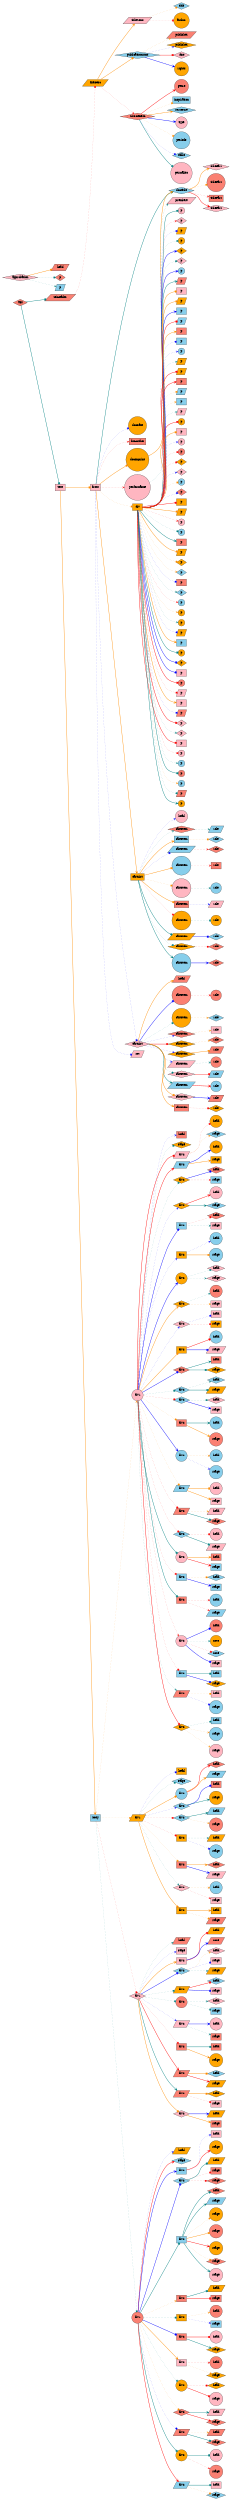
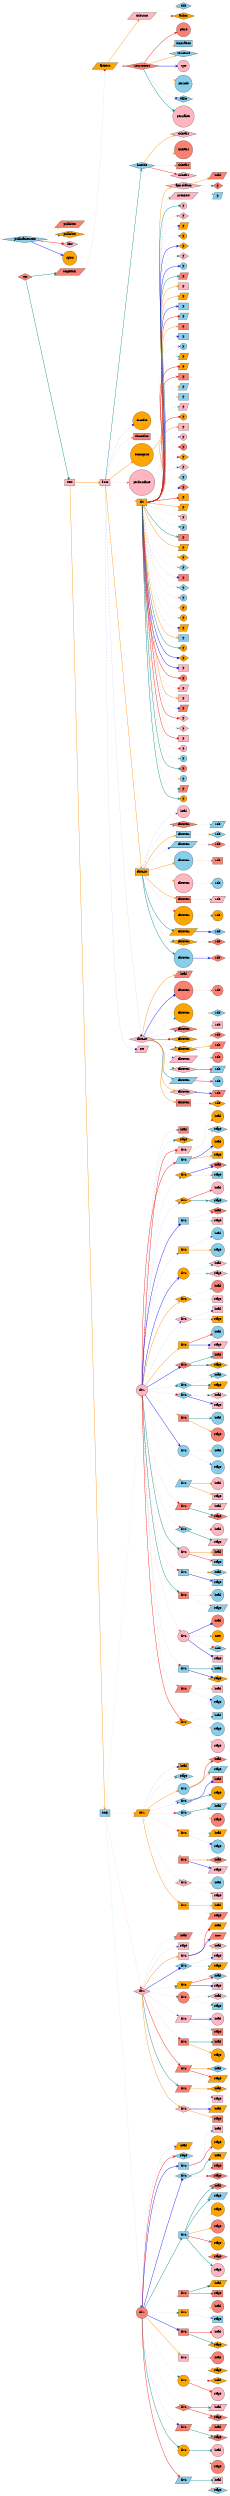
node "author": shape circle -> diamond
edge "fileDesc" -> "publicationStmt": removed
edge "docImprint" -> "docTitle": now "docImprint" -> "approbation"
